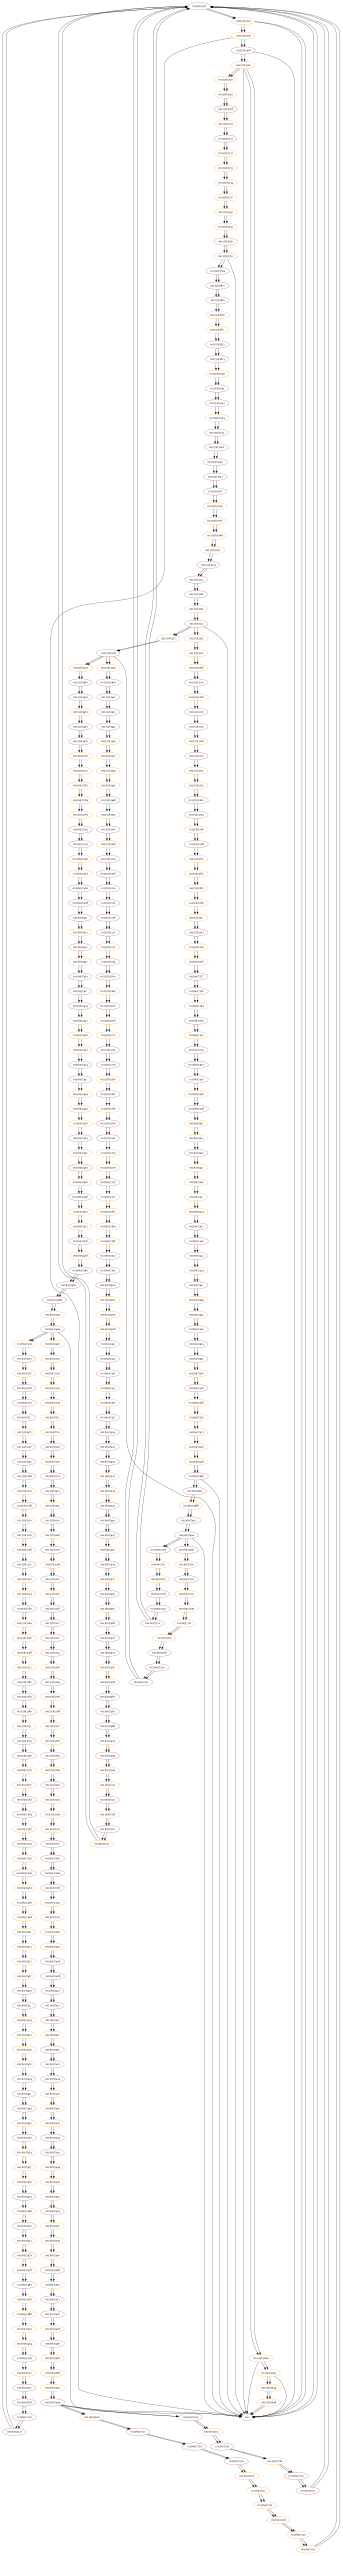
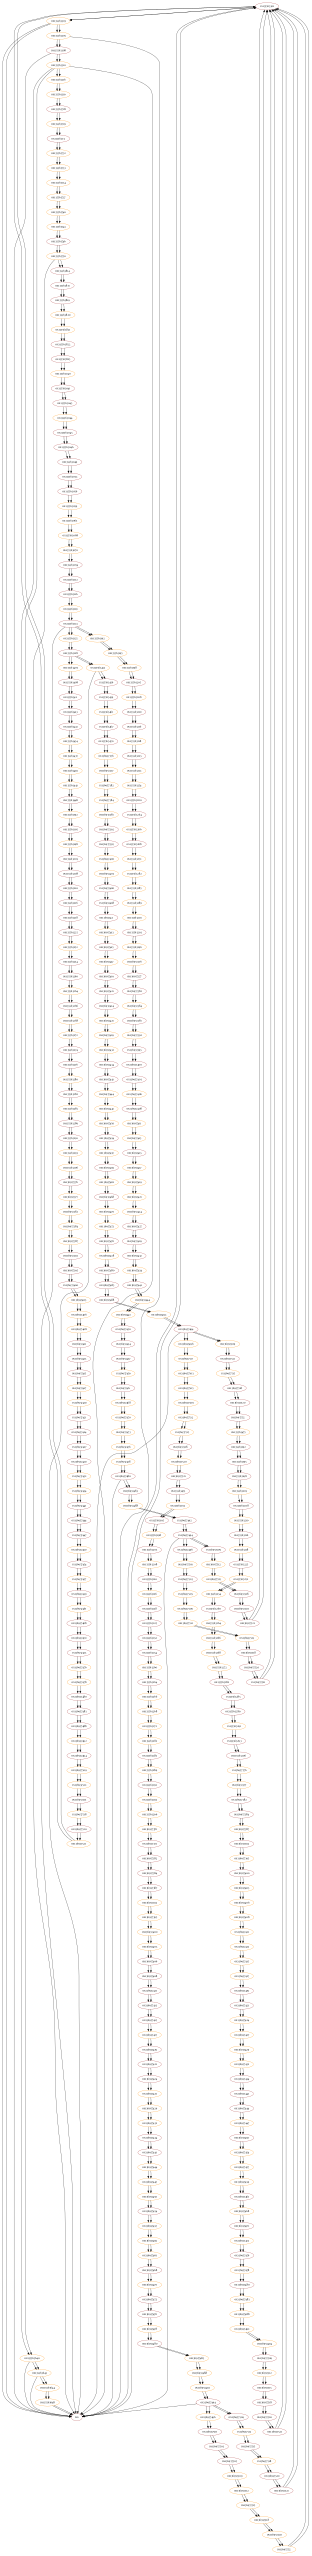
node "0x135563057": label "0x135563057" -> "0x135563056"
edge "0x135563128" -> "n0": now "0x135563453" -> "n0"
